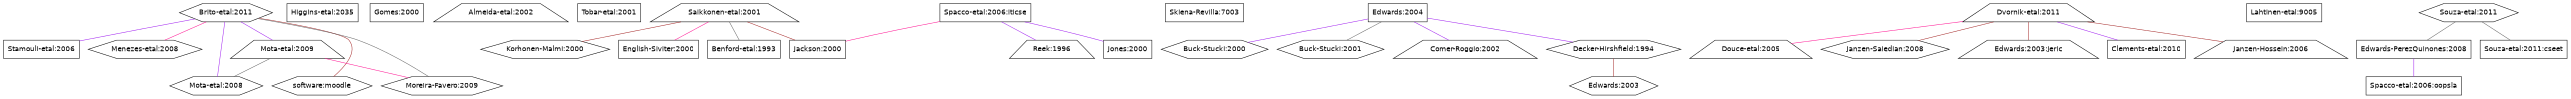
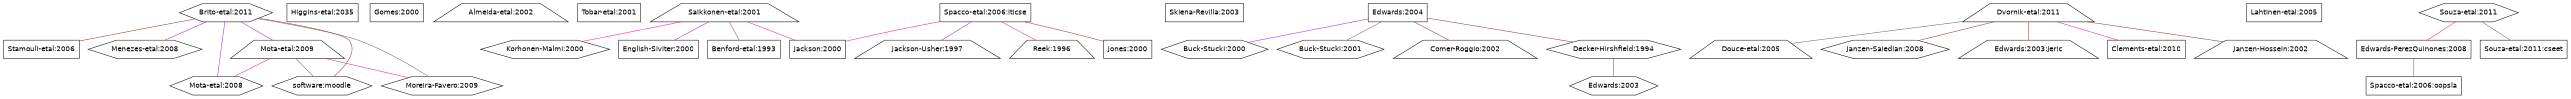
node "Skiena-Revilla:7003": label "Skiena-Revilla:7003" -> "Skiena-Revilla:2003"
node "Lahtinen-etal:9005": label "Lahtinen-etal:9005" -> "Lahtinen-etal:2005"
edge "Brito-etal:2011" -- "Stamouli-etal:2006": color purple -> brown
edge "Edwards:2004" -- "Decker-Hirshfield:1994": color purple -> brown
edge "Brito-etal:2011" -- "Menezes-etal:2008": color deeppink -> purple
edge "Saikkonen-etal:2001" -- "English-Siviter:2000": color deeppink -> purple
edge "Saikkonen-etal:2001" -- "Benford-etal:1993": color gray40 -> purple
edge "Saikkonen-etal:2001" -- "Jackson:2000": color brown -> deeppink
edge "Spacco-etal:2006:iticse" -- "Reek:1996": color purple -> deeppink
edge "Spacco-etal:2006:iticse" -- "Jones:2000": color purple -> brown
edge "Edwards:2004" -- "Comer-Roggio:2002": color purple -> brown
edge "Dvornik-etal:2011" -- "Clements-etal:2010": color purple -> deeppink
edge "Souza-etal:2011" -- "Edwards-PerezQuinones:2008": color gray40 -> deeppink
edge "Saikkonen-etal:2001" -- "Korhonen-Malmi:2000": color brown -> deeppink
edge "Dvornik-etal:2011" -- "Douce-etal:2005": color deeppink -> gray40
node "Jackson-Usher:1997": added
node "Janzen-Hossein:2006": label "Janzen-Hossein:2006" -> "Janzen-Hossein:2002"
edge "Mota-etal:2009" -- "Mota-etal:2008": color gray40 -> deeppink
edge "Mota-etal:2009" -- "software:moodle": added
